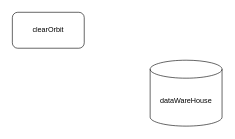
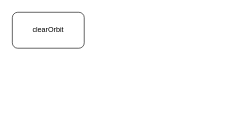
node "dataWareHouse": removed
